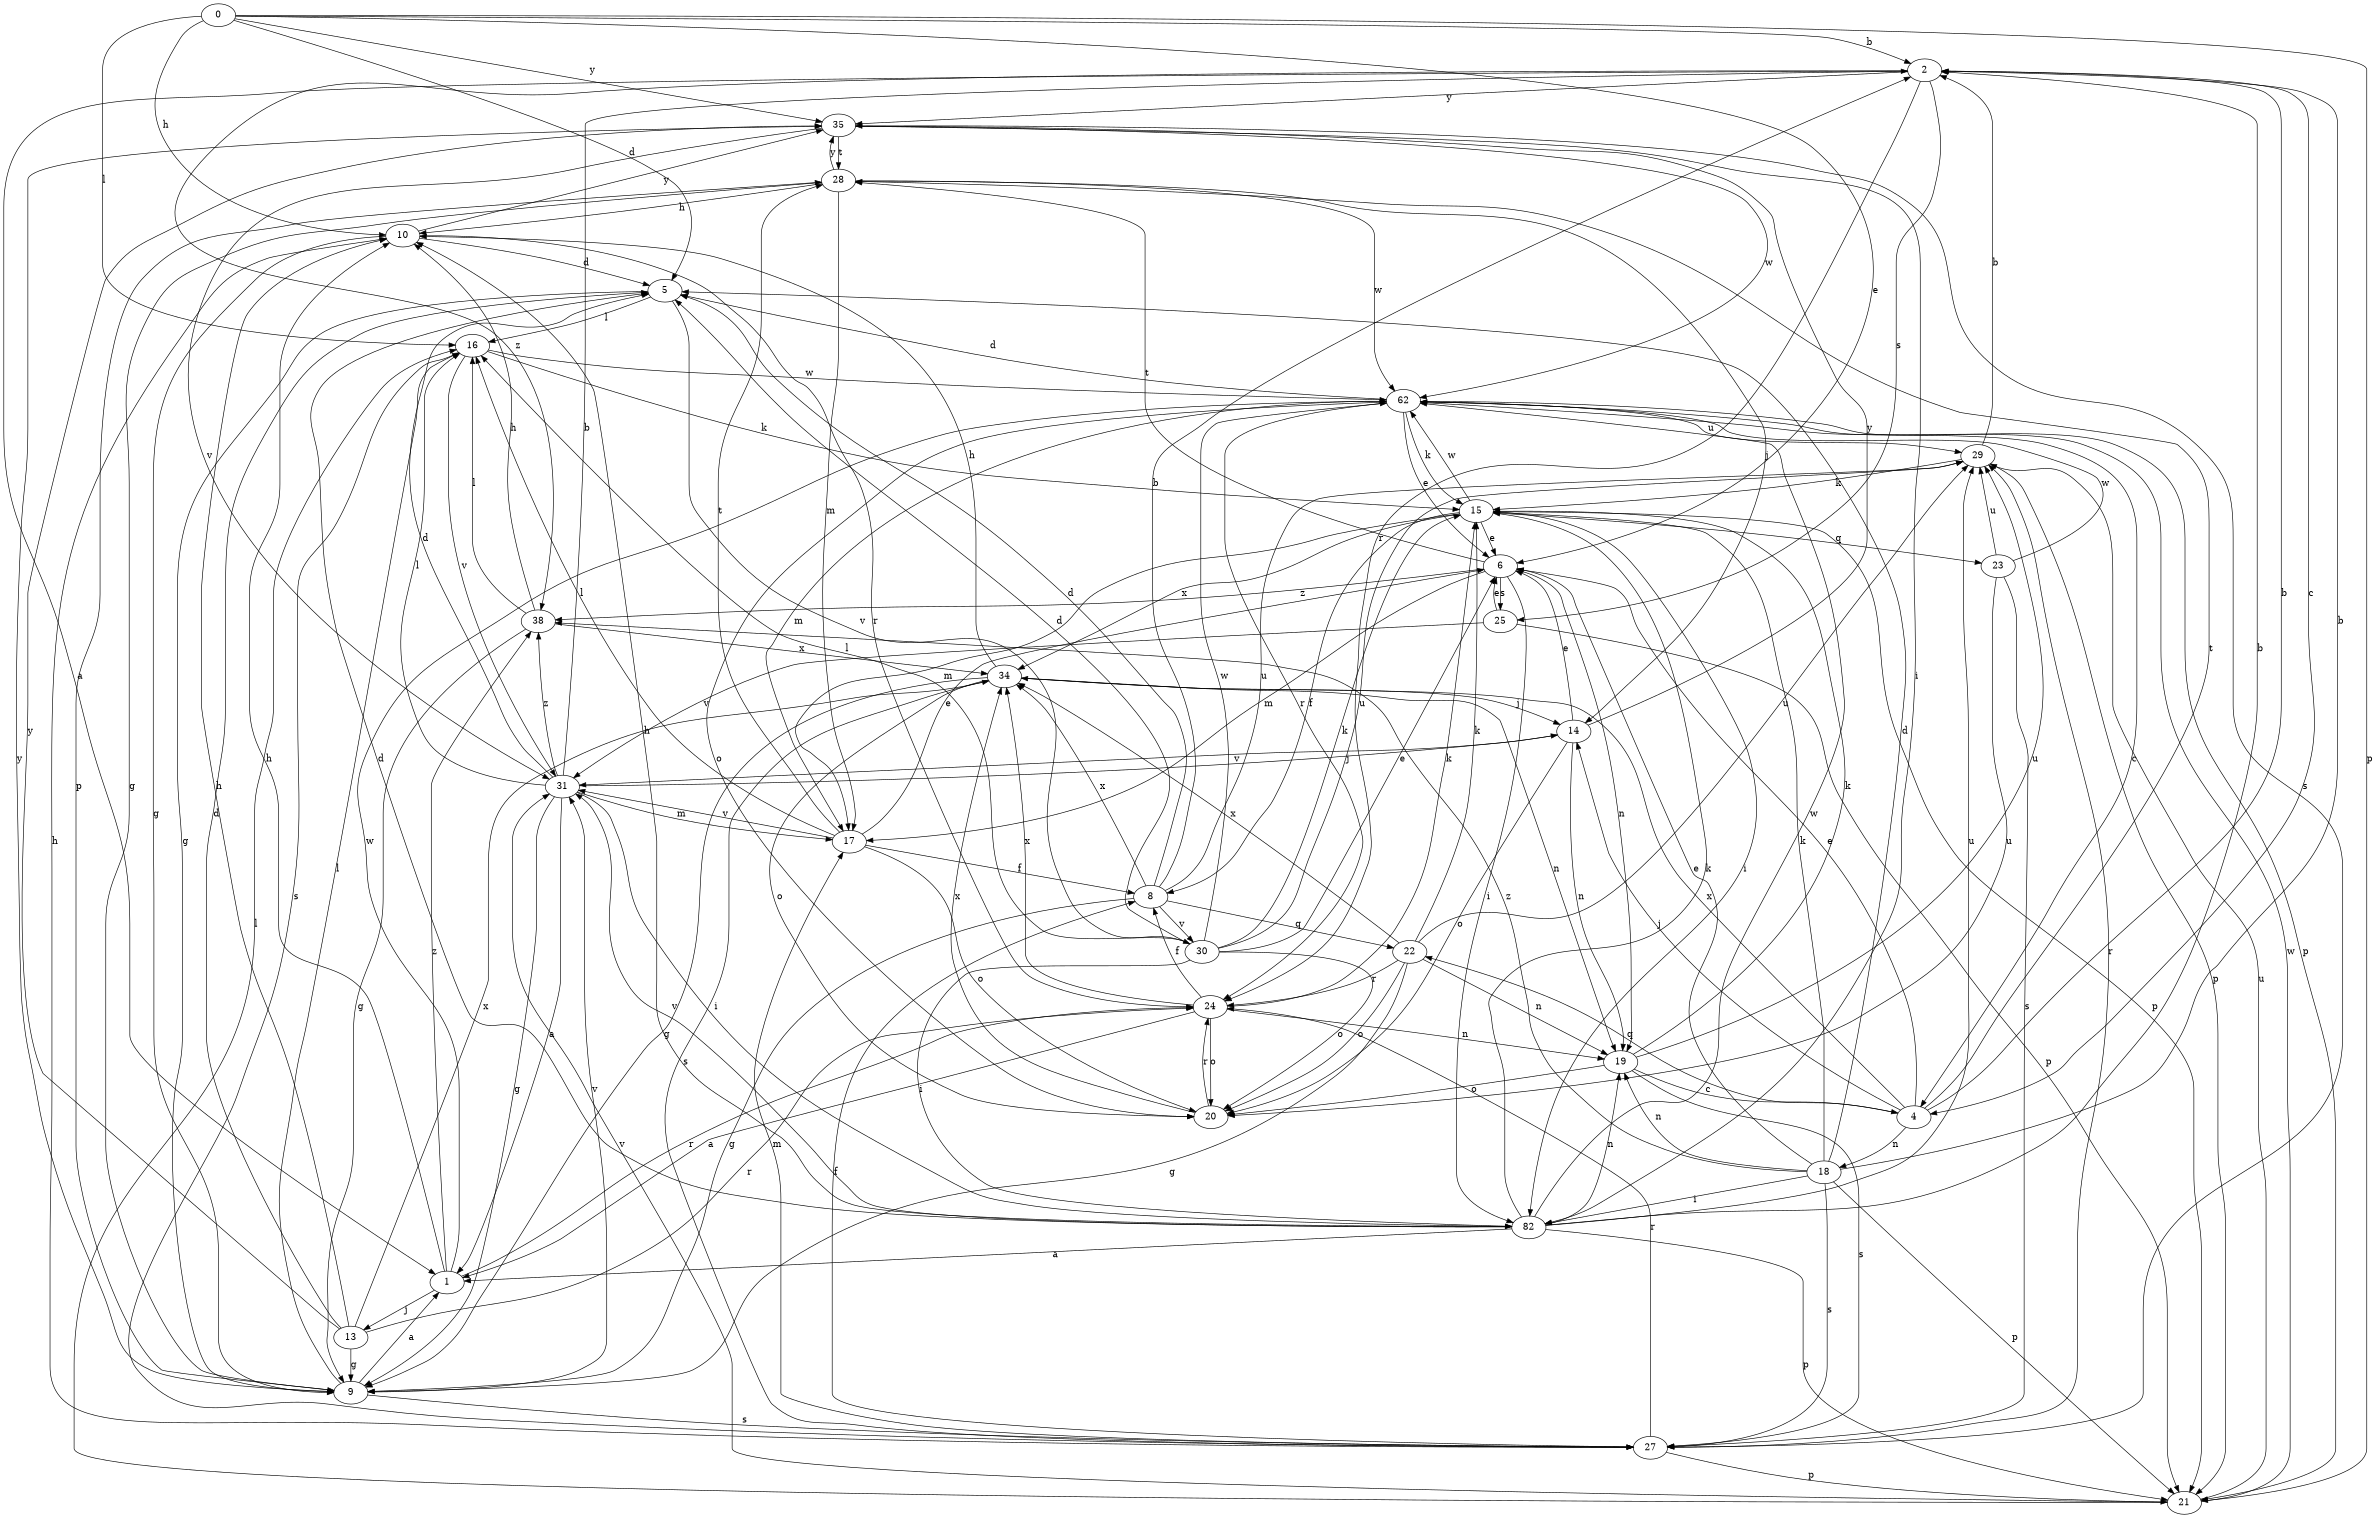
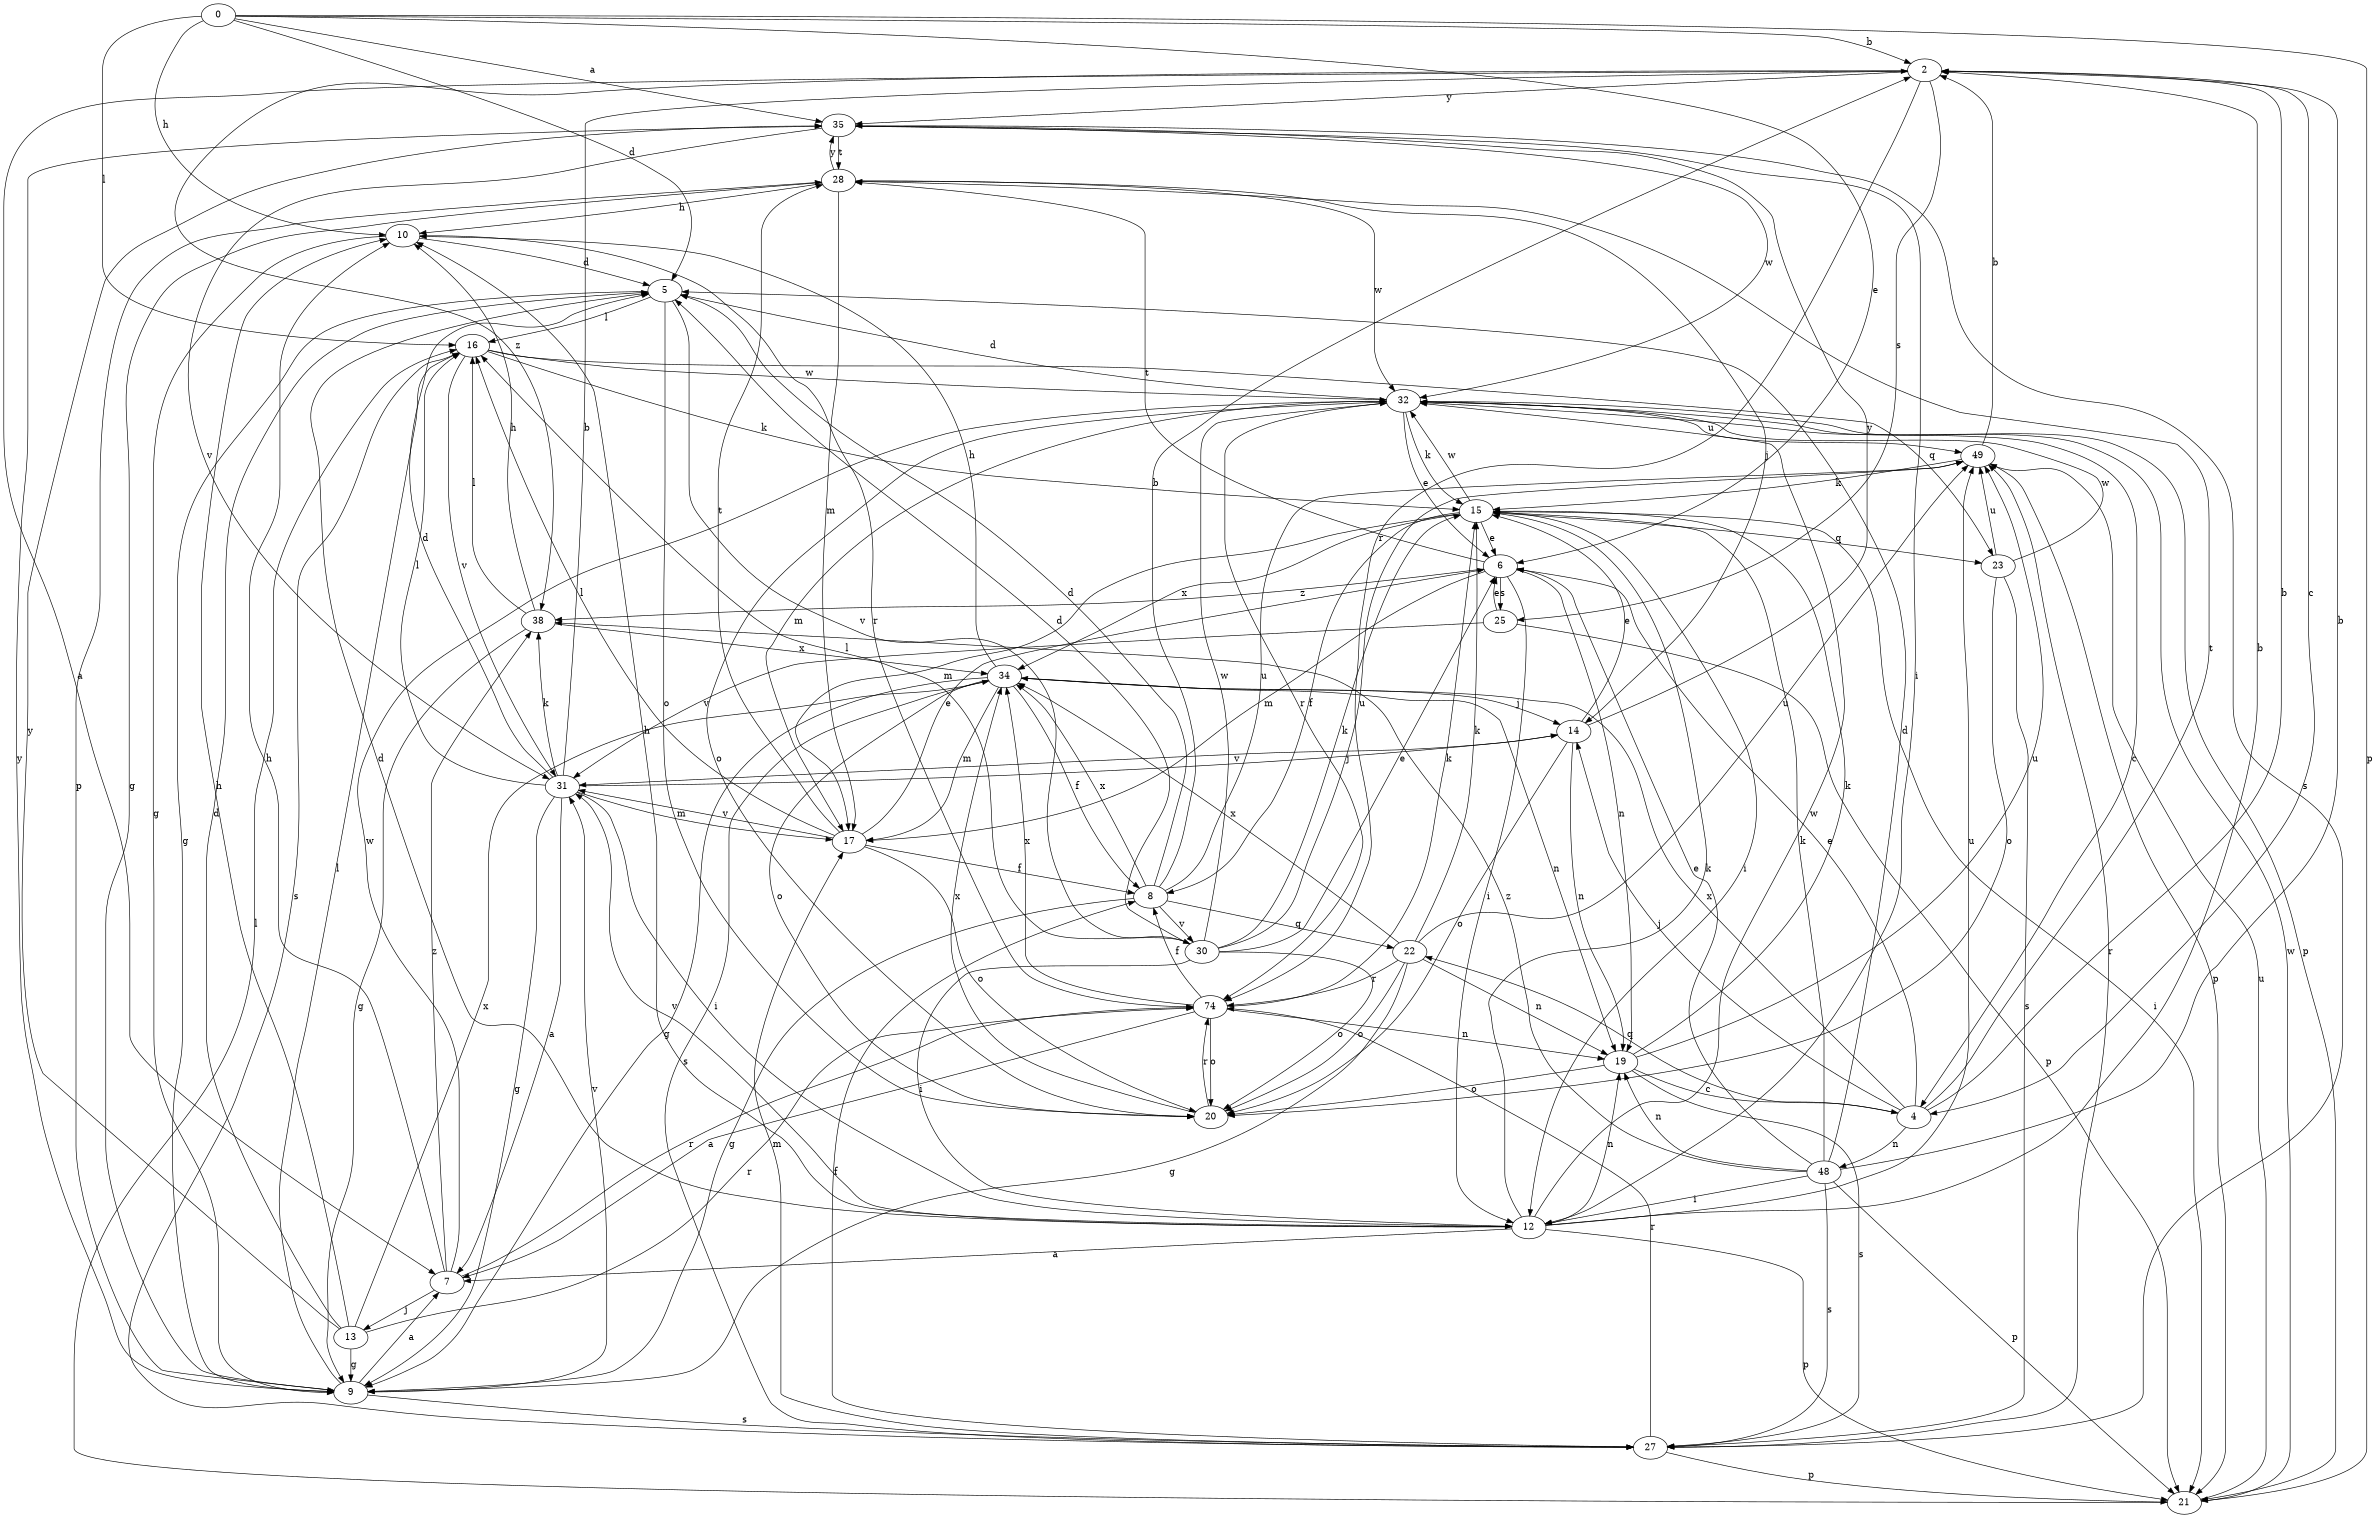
edge "0" -> "35": label "y" -> "a"
edge "10" -> "35": removed, label "y"
edge "16" -> "23": added, label "q"
node "62": label "62" -> "32"
node "29": label "29" -> "49"
edge "14" -> "6": now "14" -> "15"
edge "31" -> "38": label "z" -> "k"
edge "34" -> "17": added, label "m"
edge "34" -> "8": added, label "f"
edge "23" -> "20": label "u" -> "o"
edge "5" -> "20": added, label "o"
node "24": label "24" -> "74"
edge "15" -> "21": label "p" -> "i"
node "18": label "18" -> "48"
node "82": label "82" -> "12"
node "1": label "1" -> "7"
edge "27" -> "10": removed, label "h"
edge "21" -> "31": removed, label "v"
